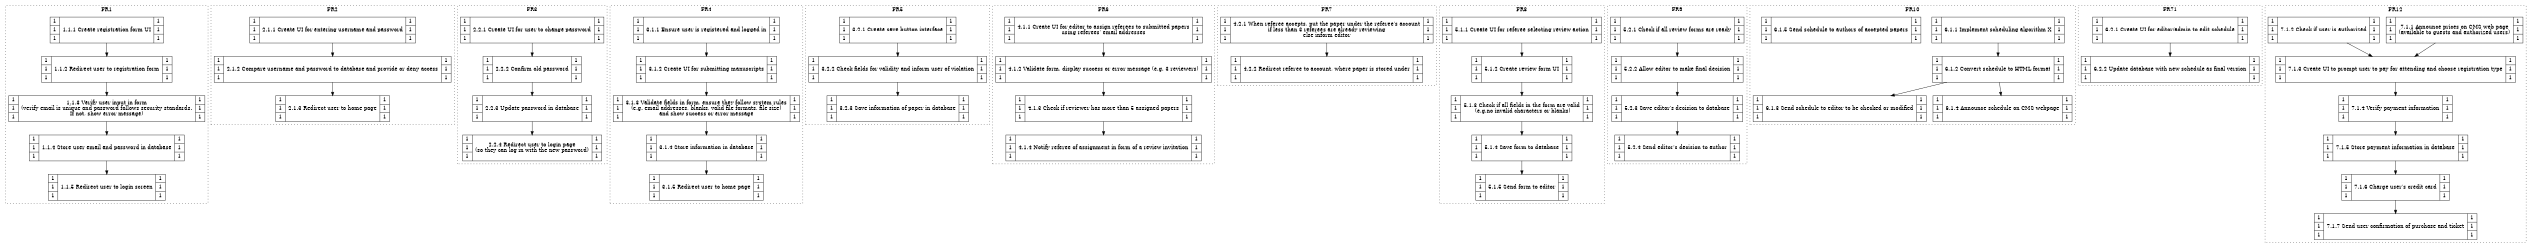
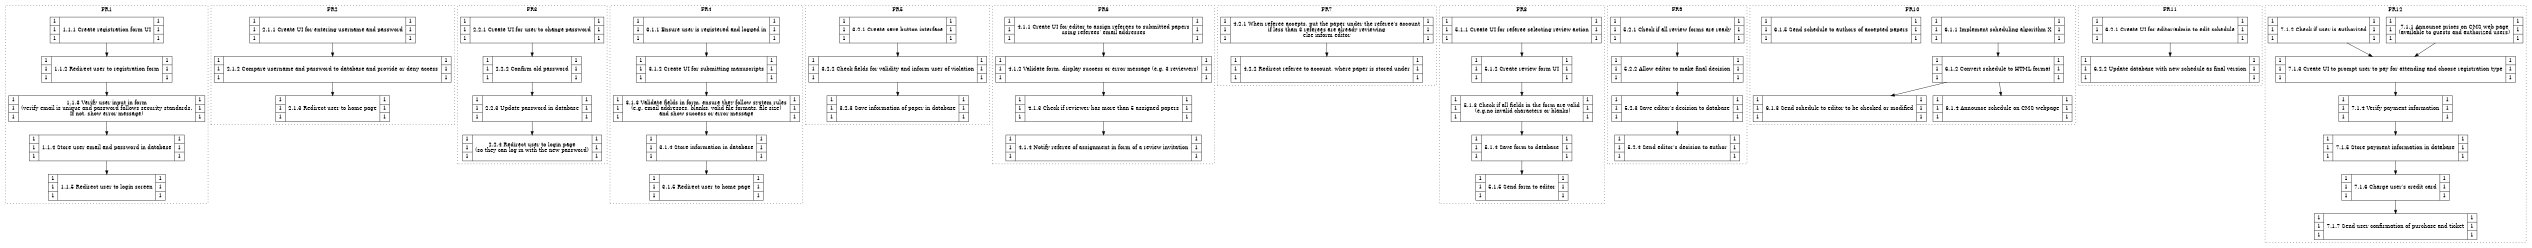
cluster "FR71": label "FR71" -> "FR11"
